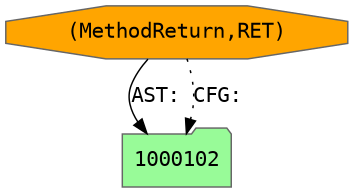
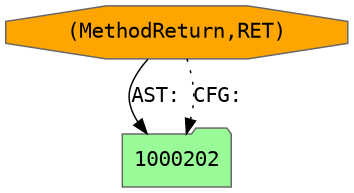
node "1000102": label "1000102" -> "1000202"
